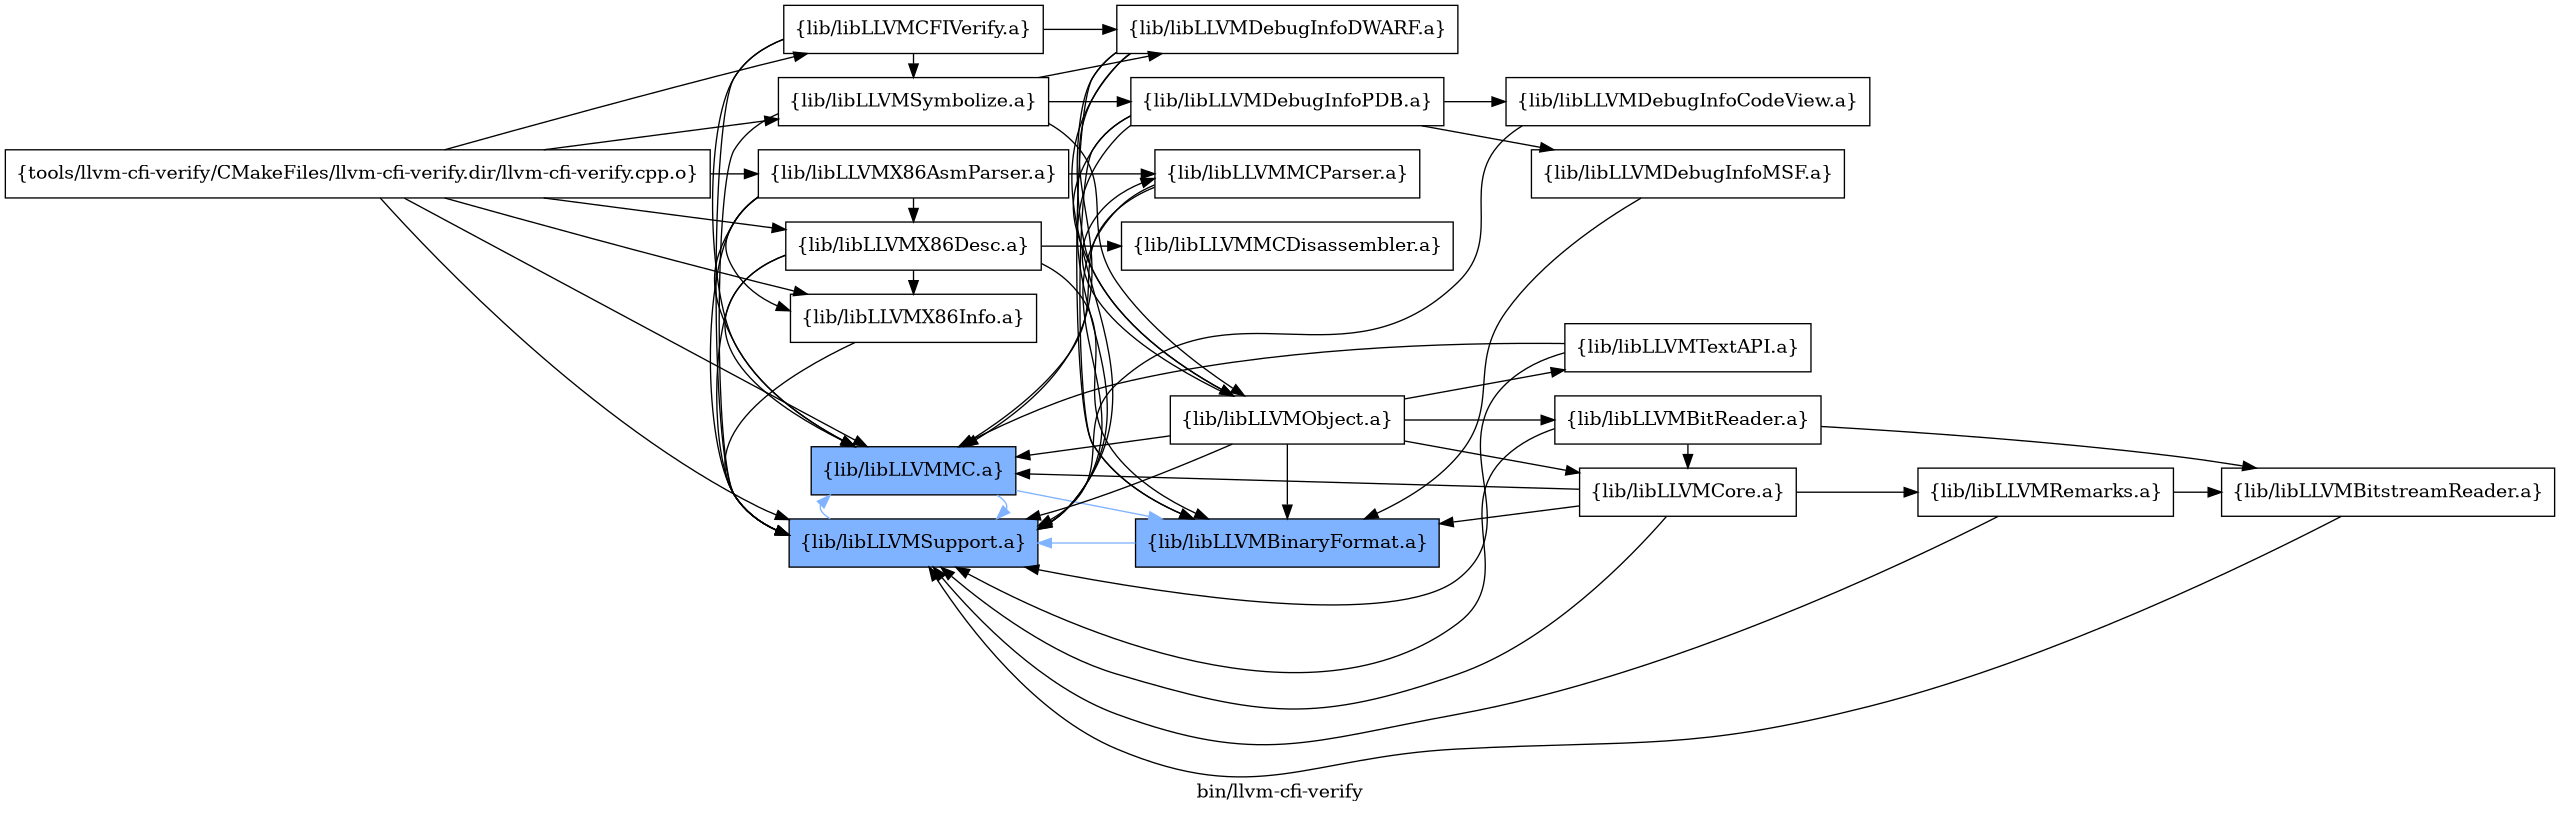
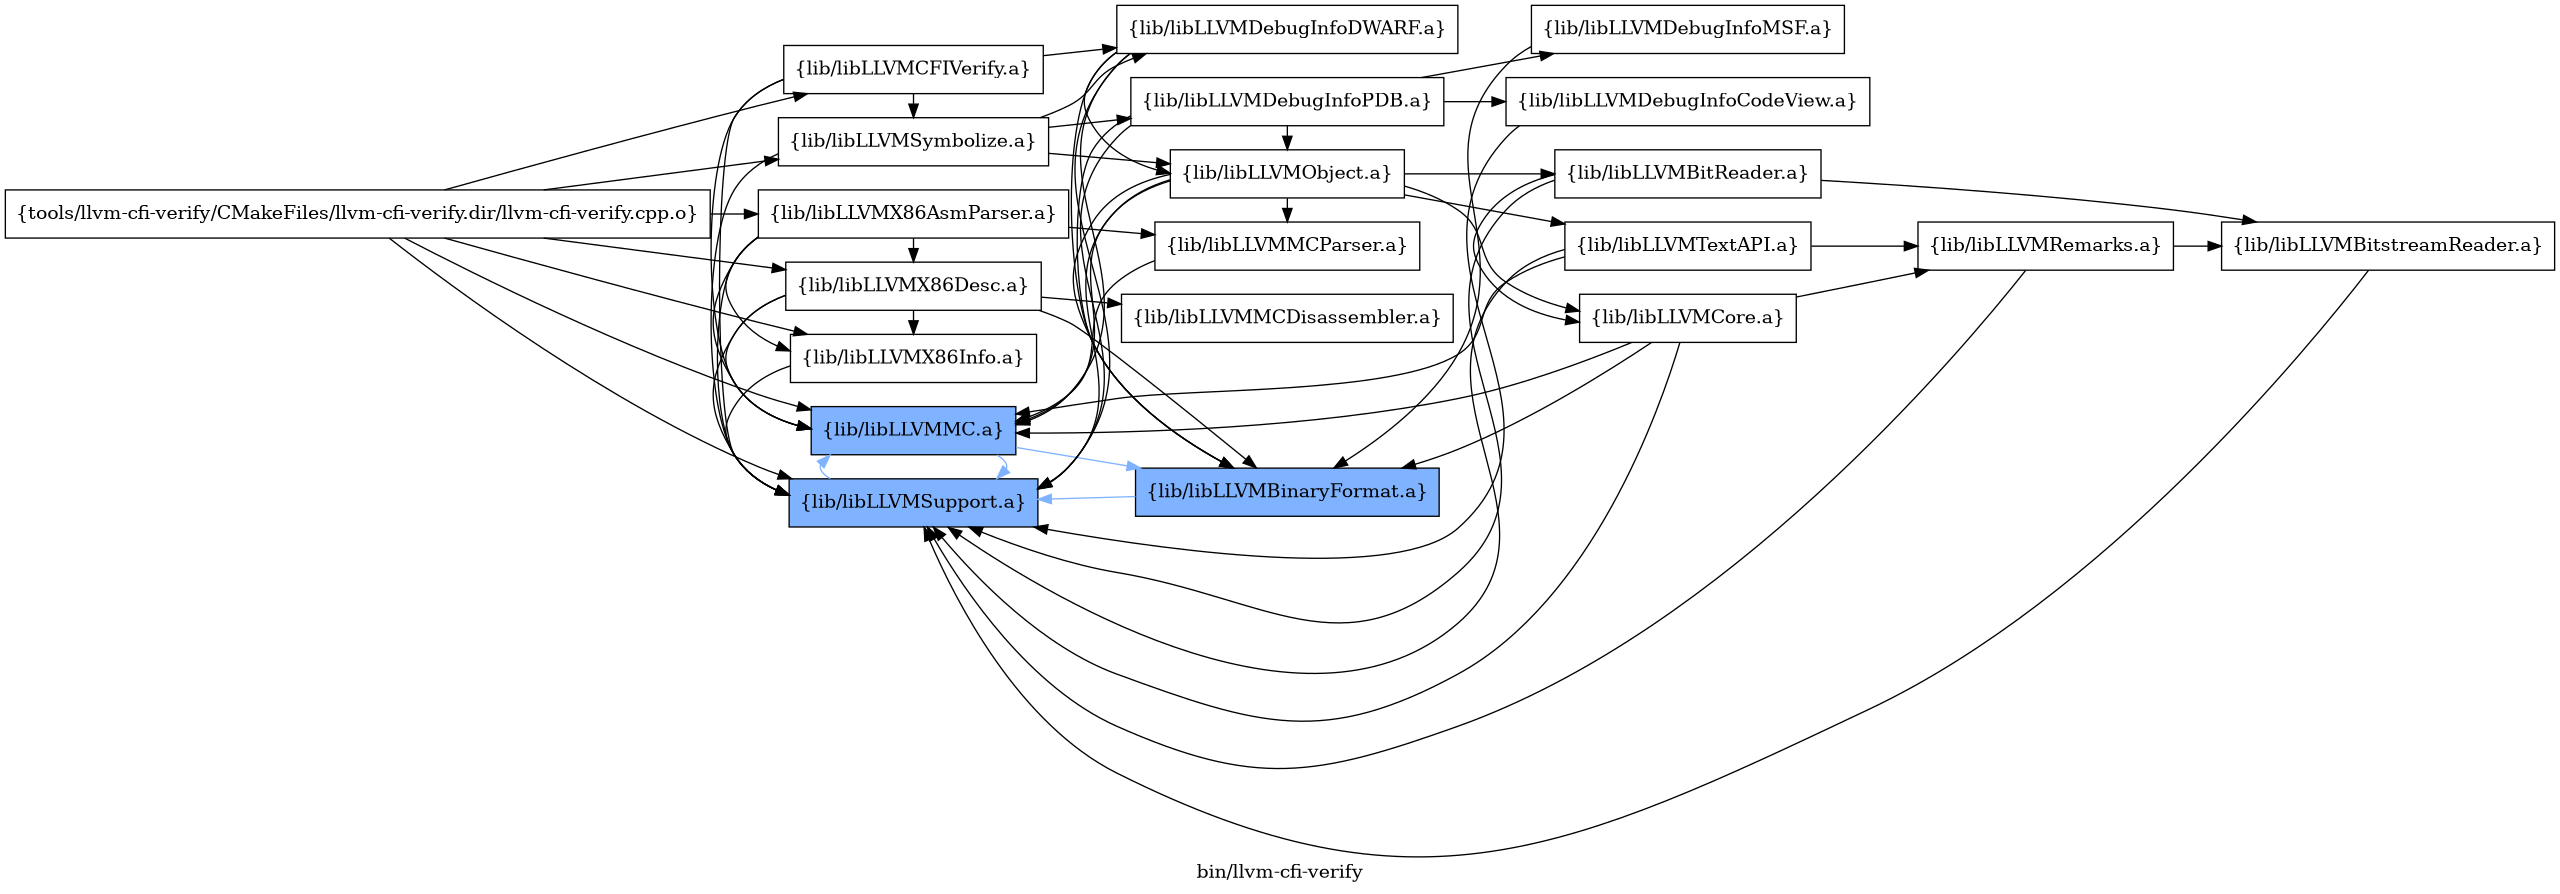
edge "{lib/libLLVMTextAPI.a}" -> "{lib/libLLVMRemarks.a}": added
edge "{lib/libLLVMMCParser.a}" -> "{lib/libLLVMSupport.a}": removed
